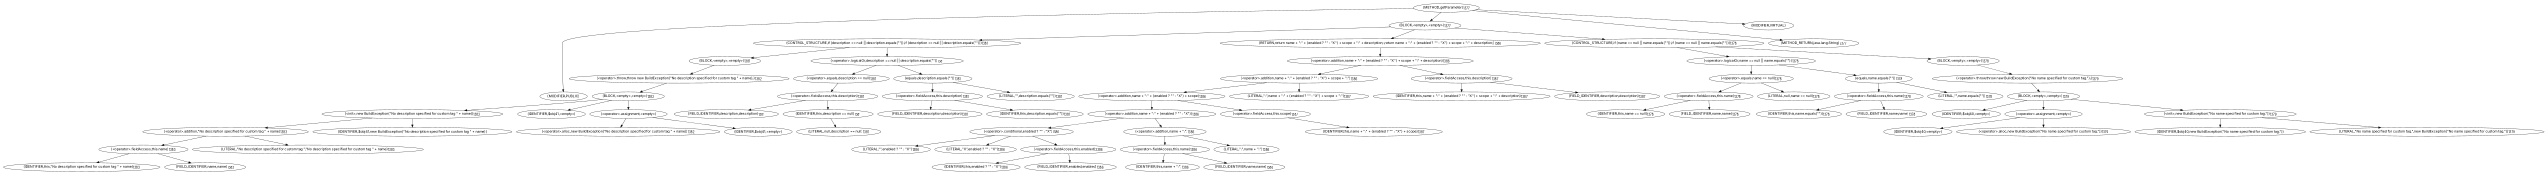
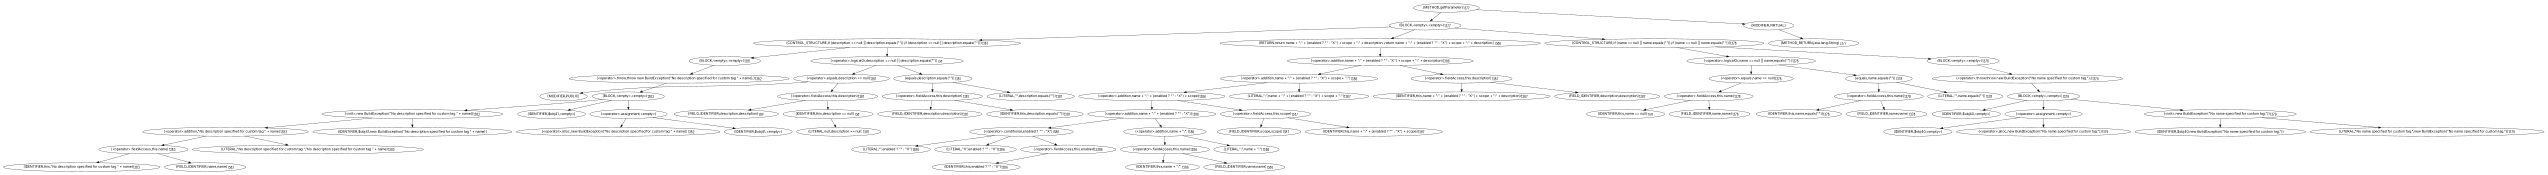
edge "(METHOD,getParameter)" -> "(MODIFIER,PUBLIC)": now "(<operator>.equals,description == null)" -> "(MODIFIER,PUBLIC)"
edge "(METHOD,getParameter)" -> "(METHOD_RETURN,java.lang.String)": now "(MODIFIER,VIRTUAL)" -> "(METHOD_RETURN,java.lang.String)"
node "(LITERAL,null,name == null)": removed
node "(IDENTIFIER,this,name == null)": text "1378" -> "1178"
node "(FIELD_IDENTIFIER,scope,scope)": added
node "(FIELD_IDENTIFIER,enabled,enabled)": removed
